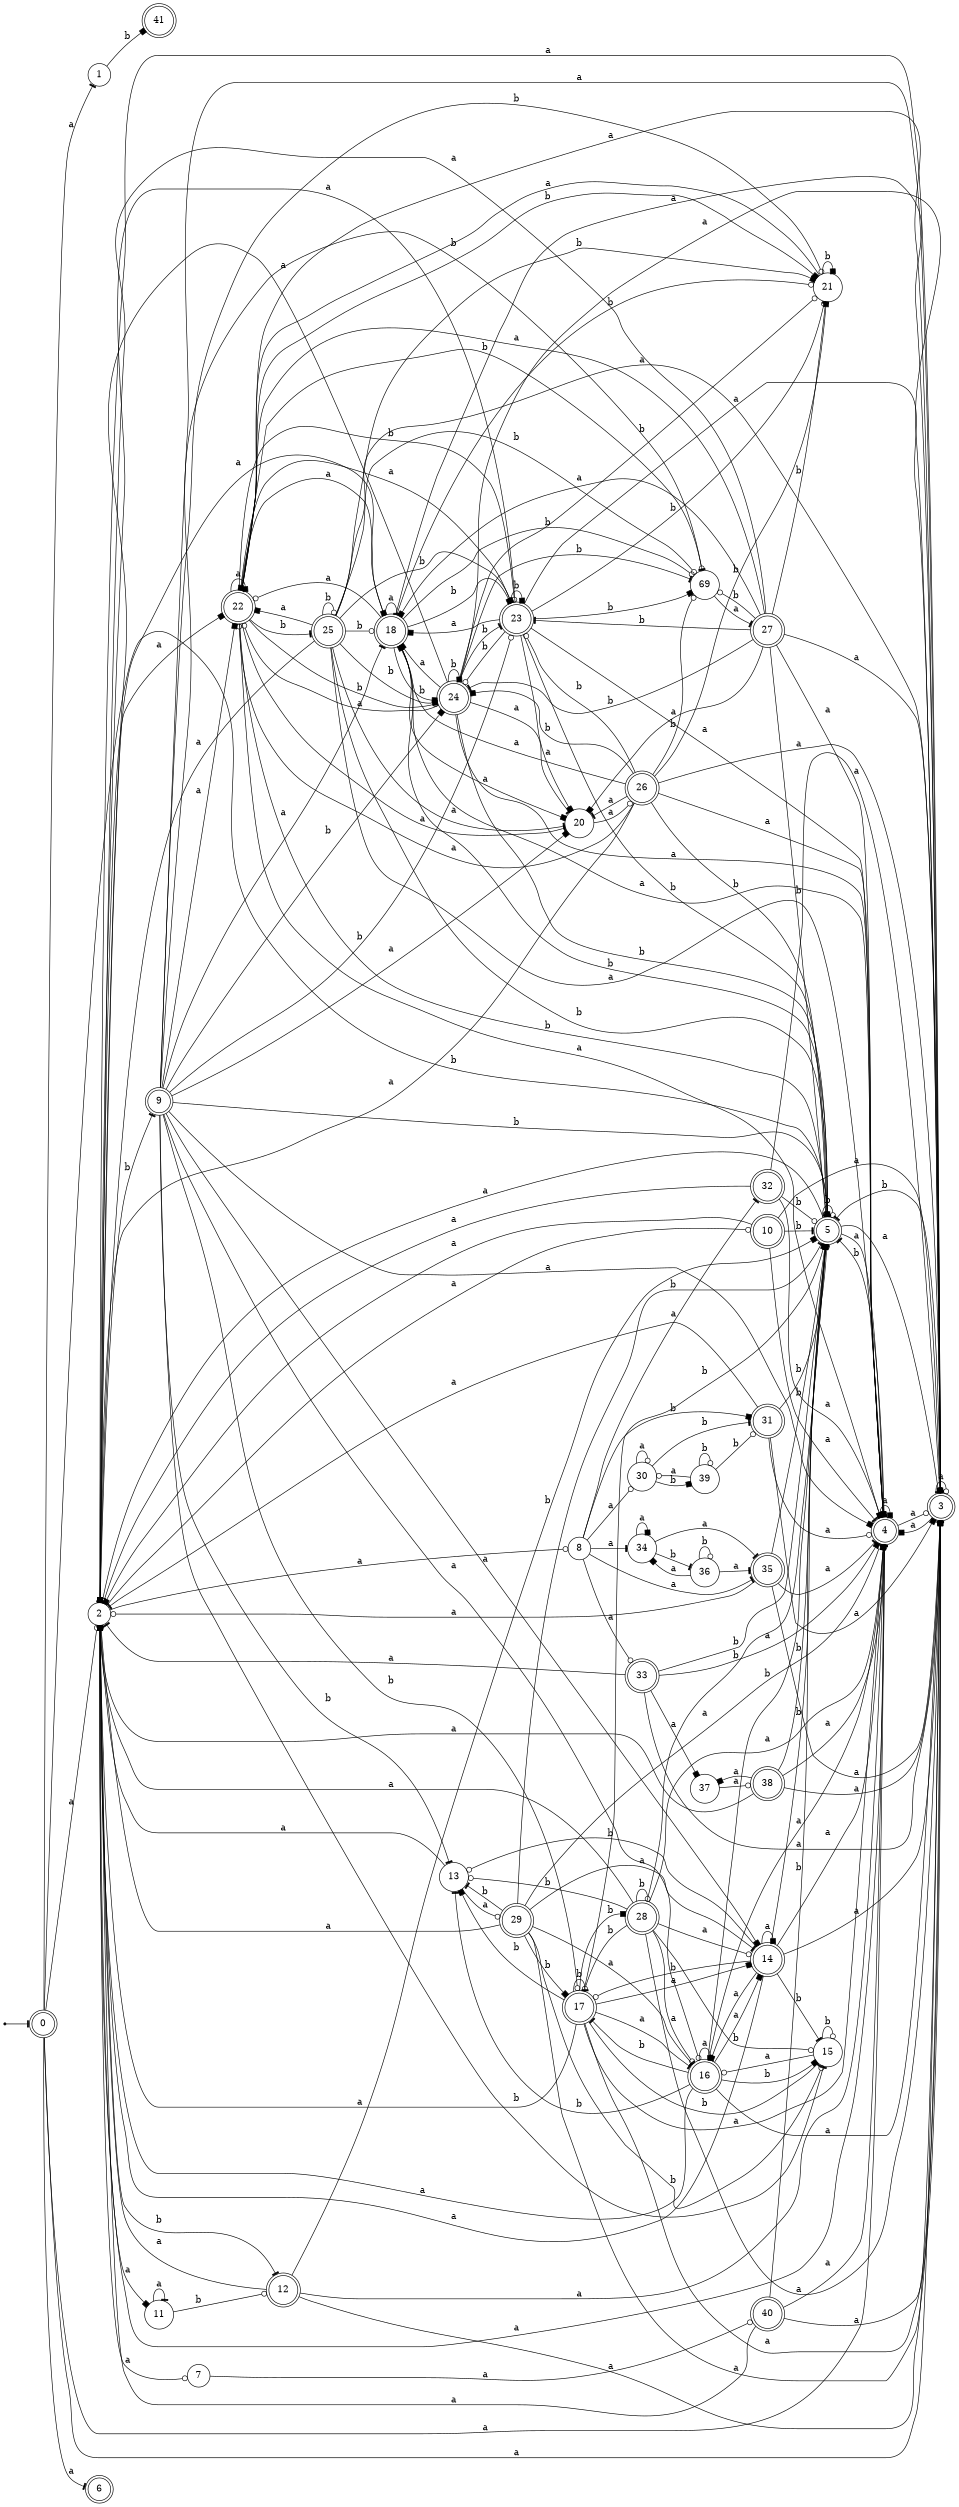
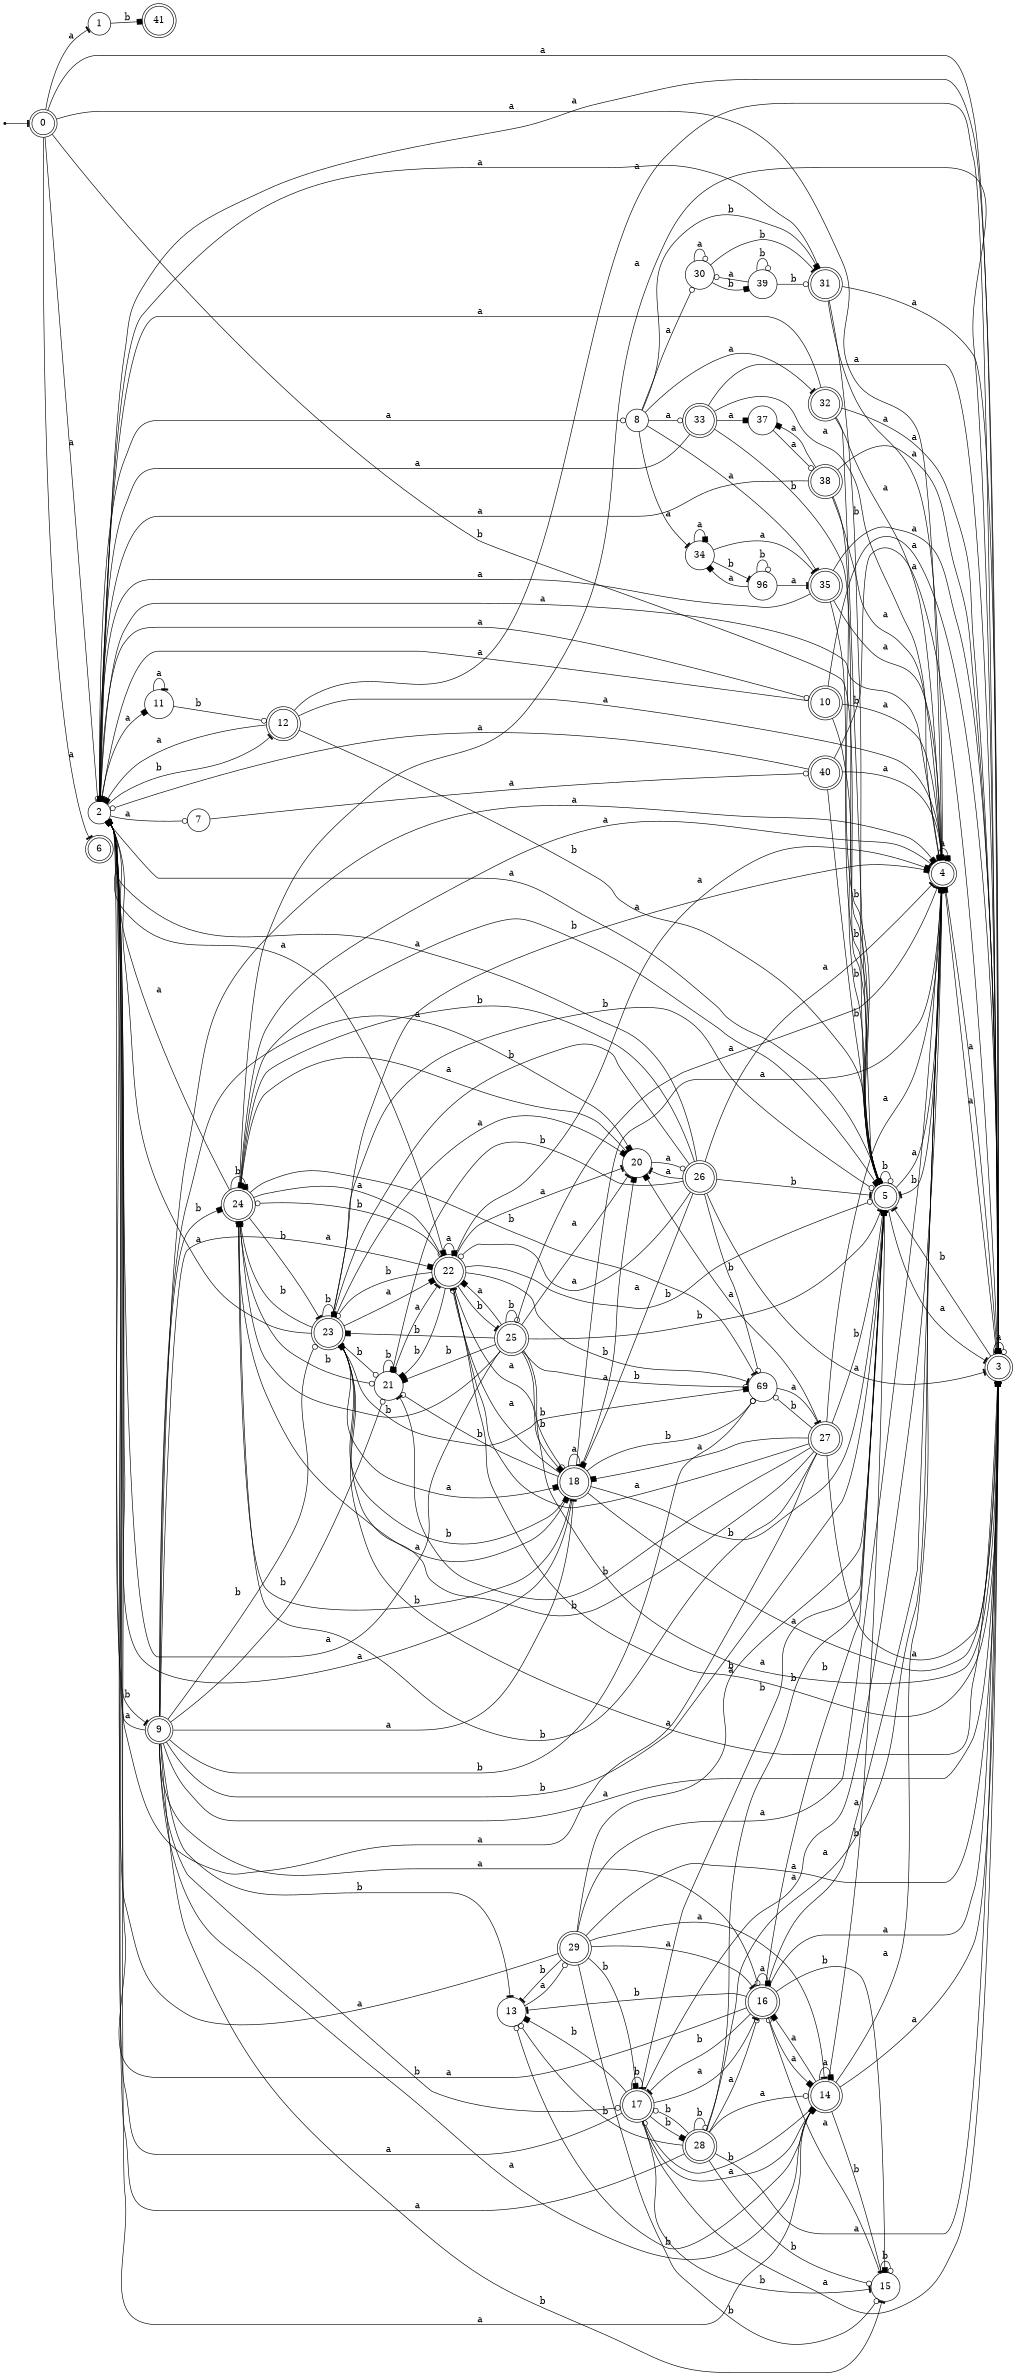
node "36": label "36" -> "96"
edge "13" -> "2": now "9" -> "2"
